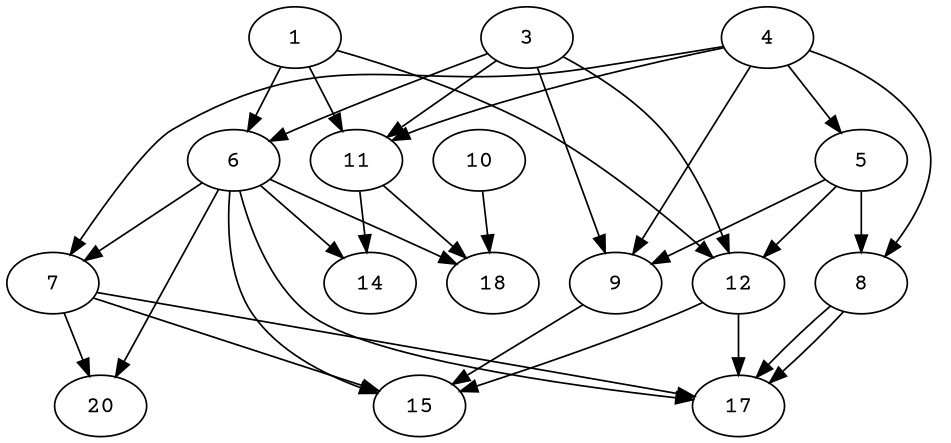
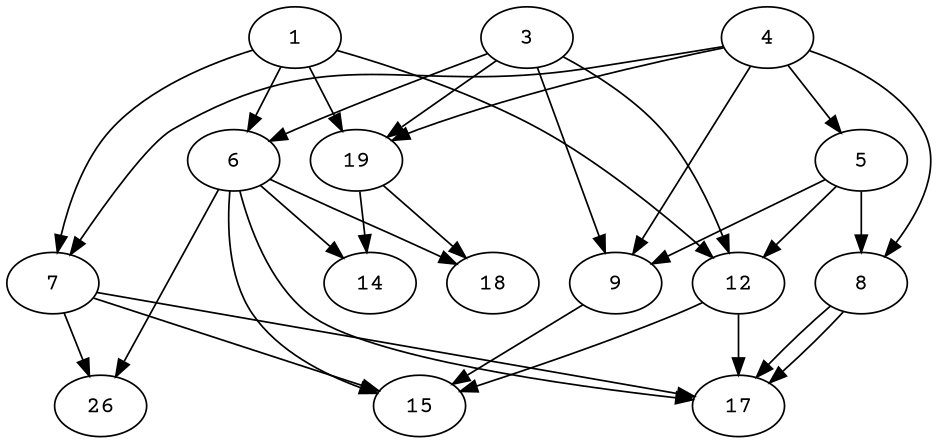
node "11": label "11" -> "19"
node "10": removed
edge "6" -> "7": now "1" -> "7"
node "20": label "20" -> "26"
